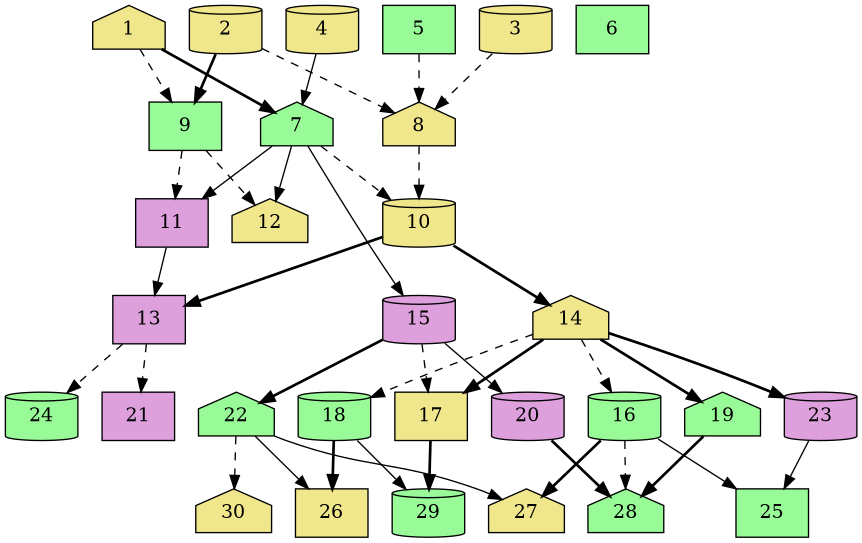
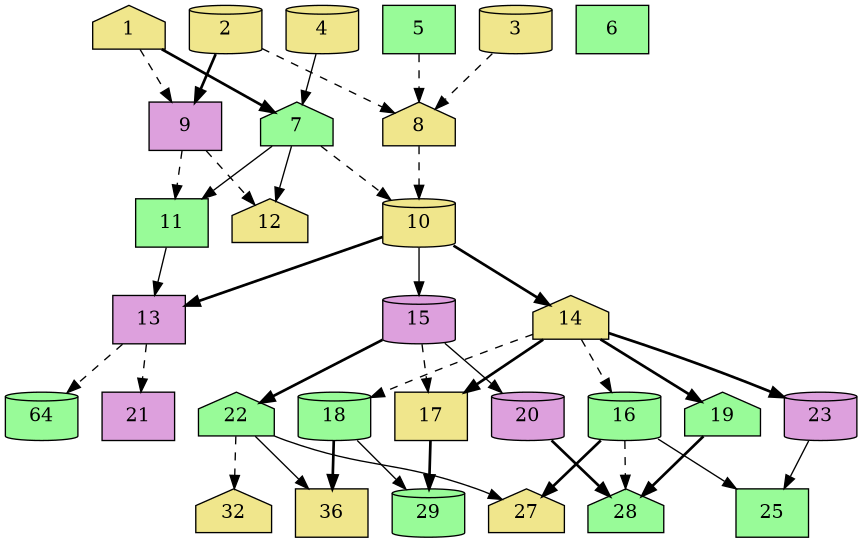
node "9": fillcolor palegreen -> plum
edge "7" -> "15": now "10" -> "15"
node "11": fillcolor plum -> palegreen
node "24": label "24" -> "64"
node "30": label "30" -> "32"
node "26": label "26" -> "36"
